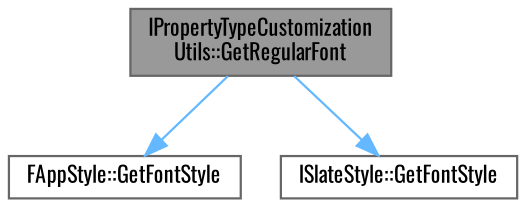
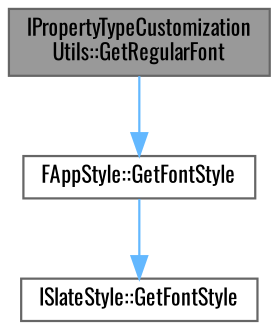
edge "IPropertyTypeCustomization Utils::GetRegularFont" -> "ISlateStyle::GetFontStyle": now "FAppStyle::GetFontStyle" -> "ISlateStyle::GetFontStyle"
